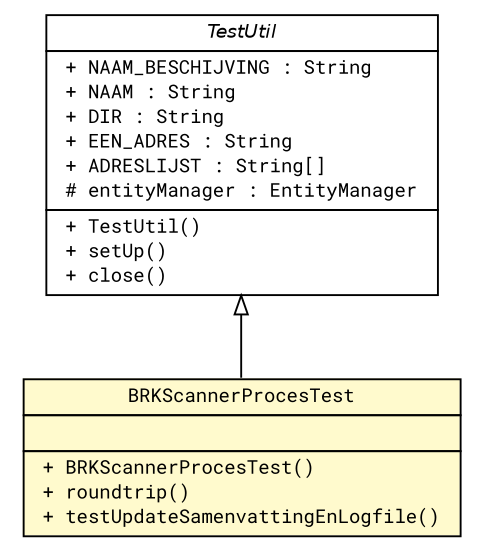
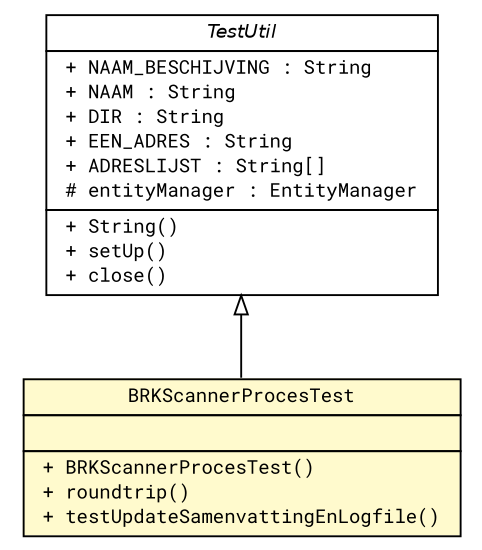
node "TestUtil": text "+ TestUtil()" -> "+ String()"
